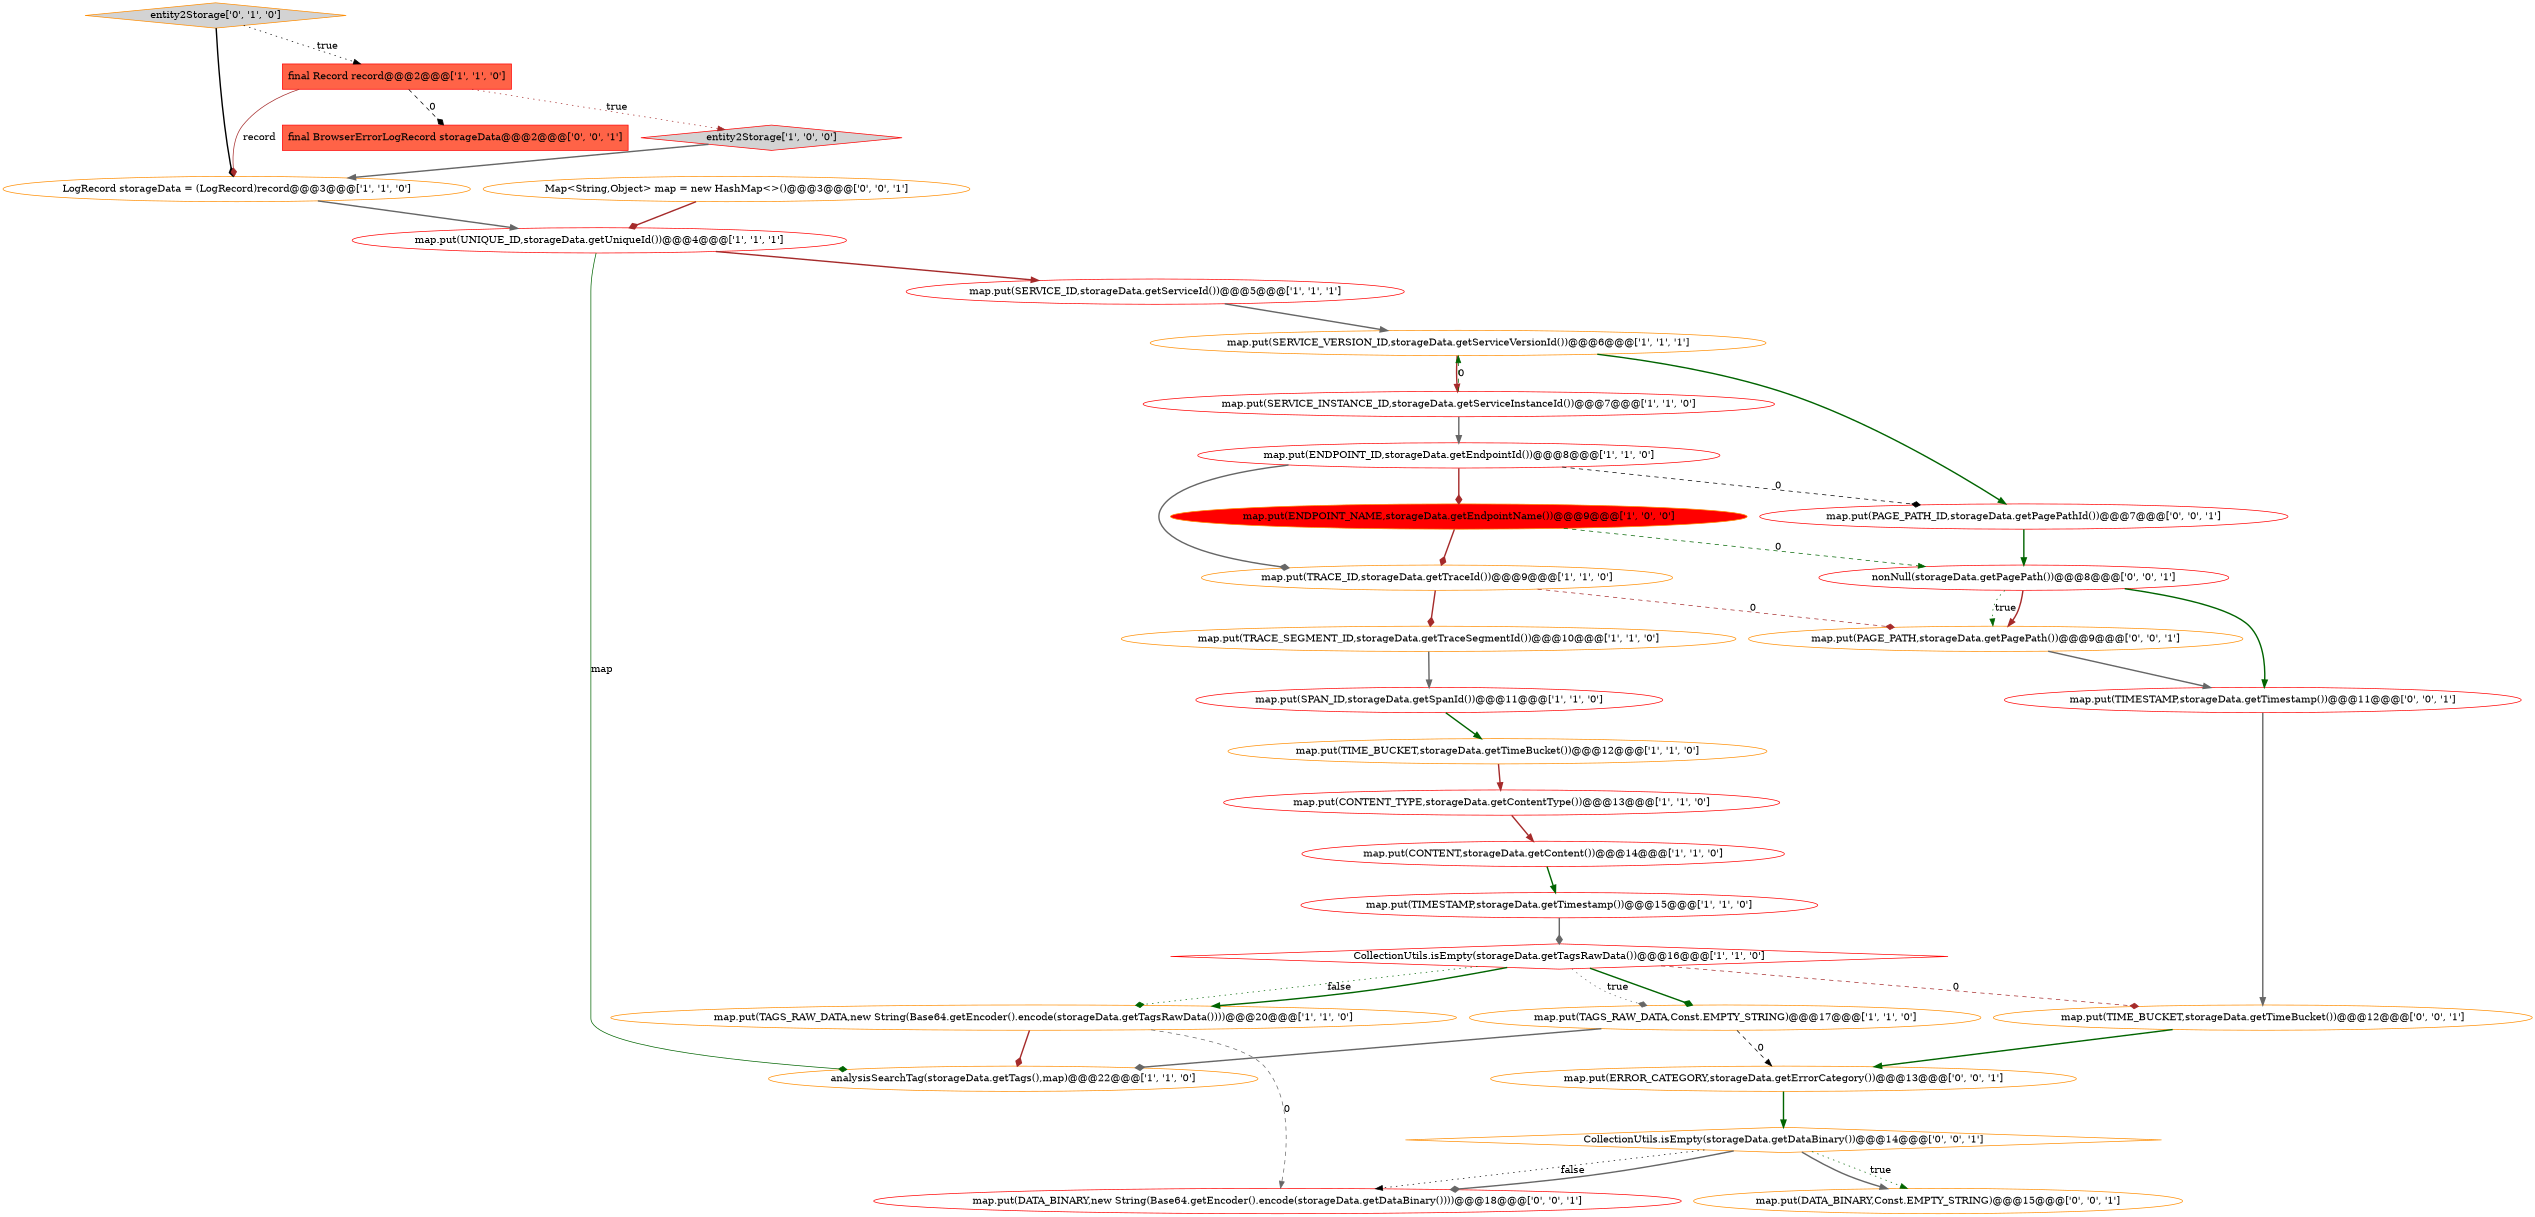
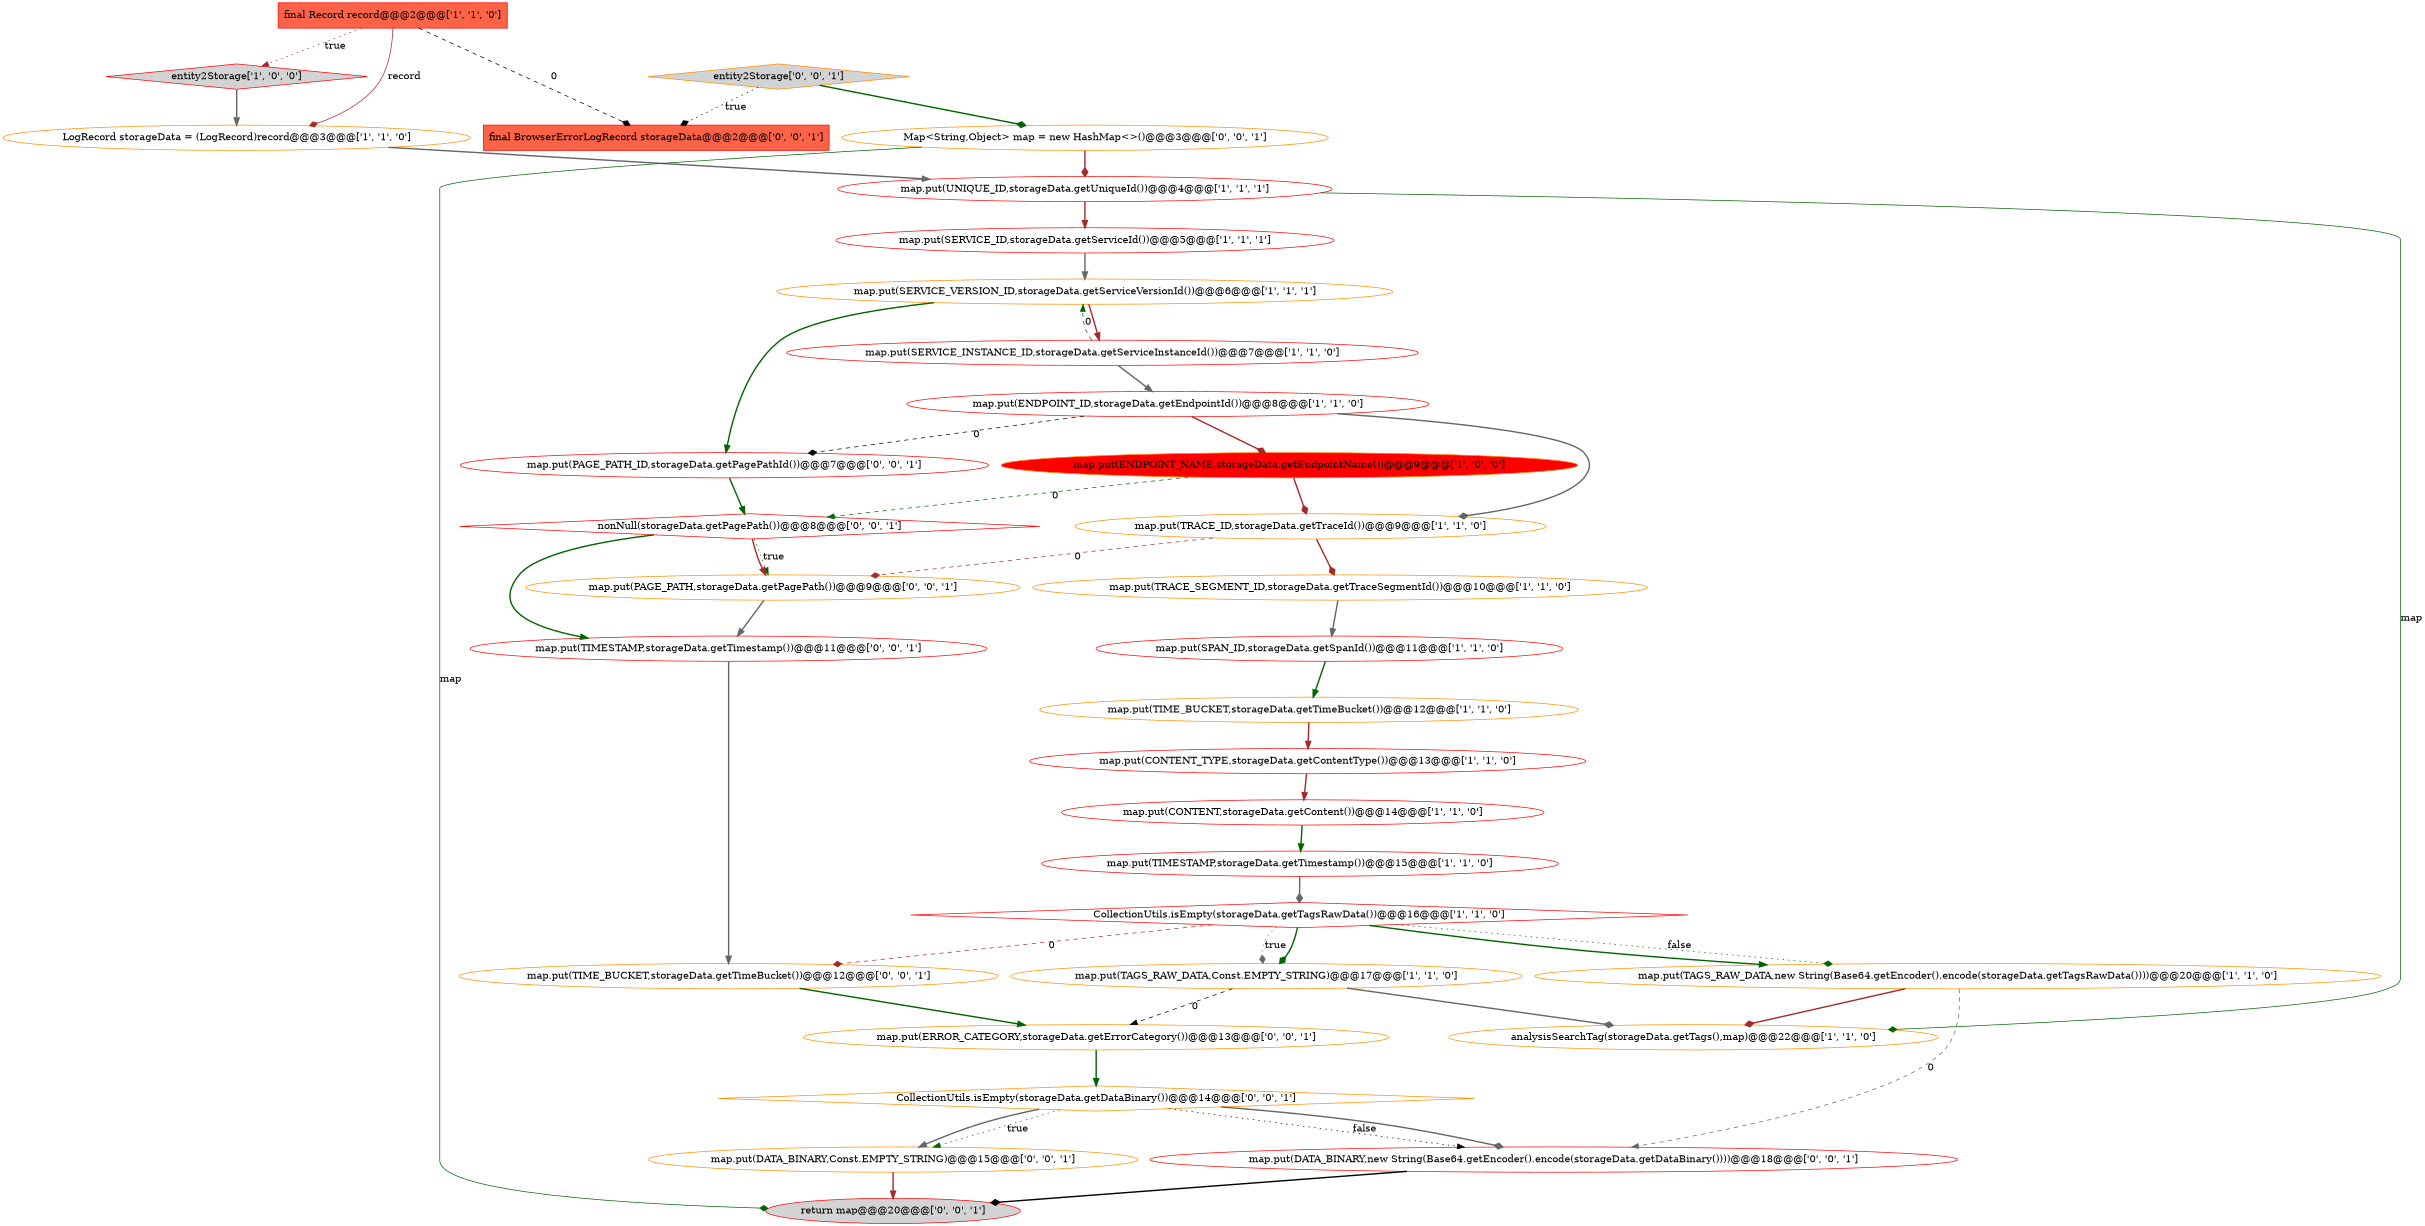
node "entity2Storage['0', '1', '0']": removed
node "entity2Storage['0', '0', '1']": added
node "nonNull(storageData.getPagePath())@@@8@@@['0', '0', '1']": shape ellipse -> diamond
node "return map@@@20@@@['0', '0', '1']": added
